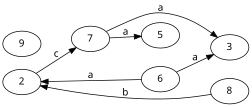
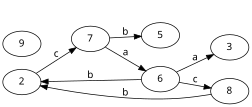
edge "7" -> "3": now "7" -> "6"
edge "7" -> "5": label "a" -> "b"
edge "6" -> "2": label "a" -> "b"
edge "6" -> "8": added, label "c"
